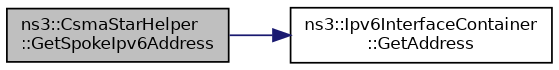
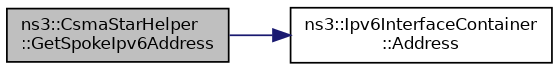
node "ns3::Ipv6InterfaceContainer ::GetAddress": label "ns3::Ipv6InterfaceContainer ::GetAddress" -> "ns3::Ipv6InterfaceContainer ::Address"
